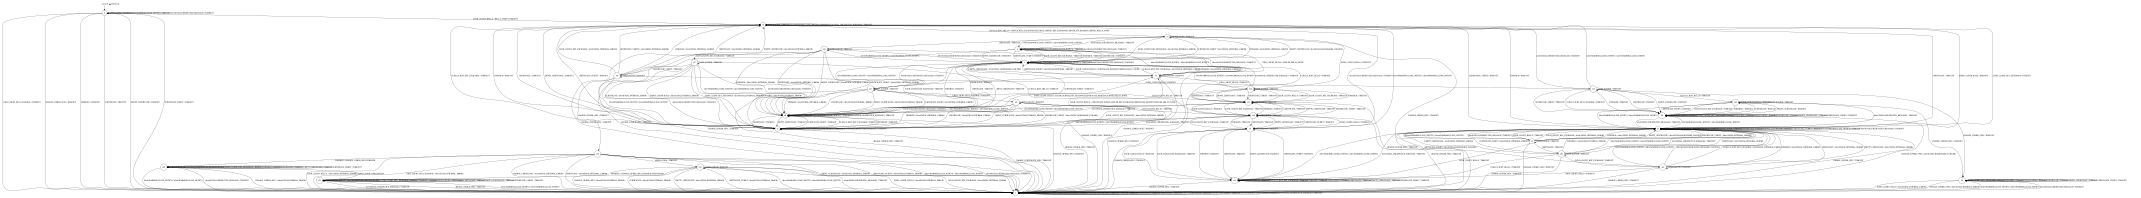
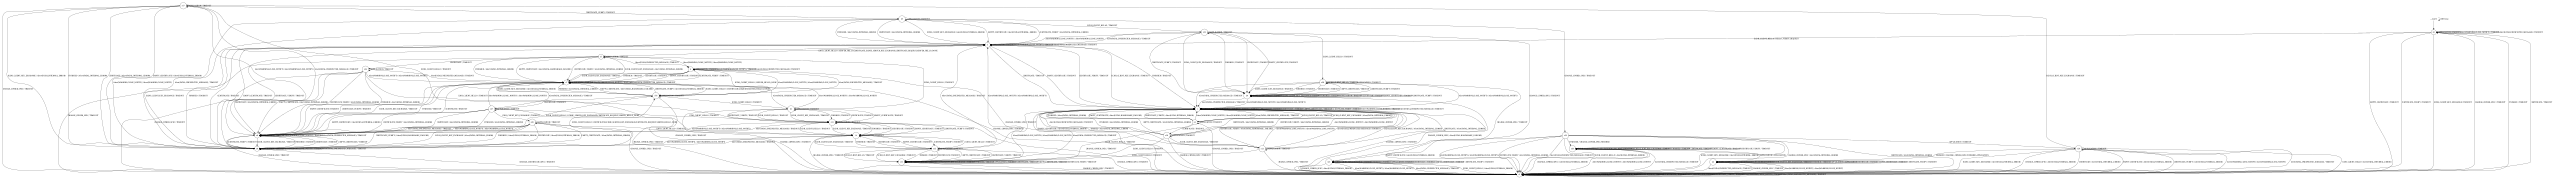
edge "s16" -> "s17": now "s29" -> "s17"
